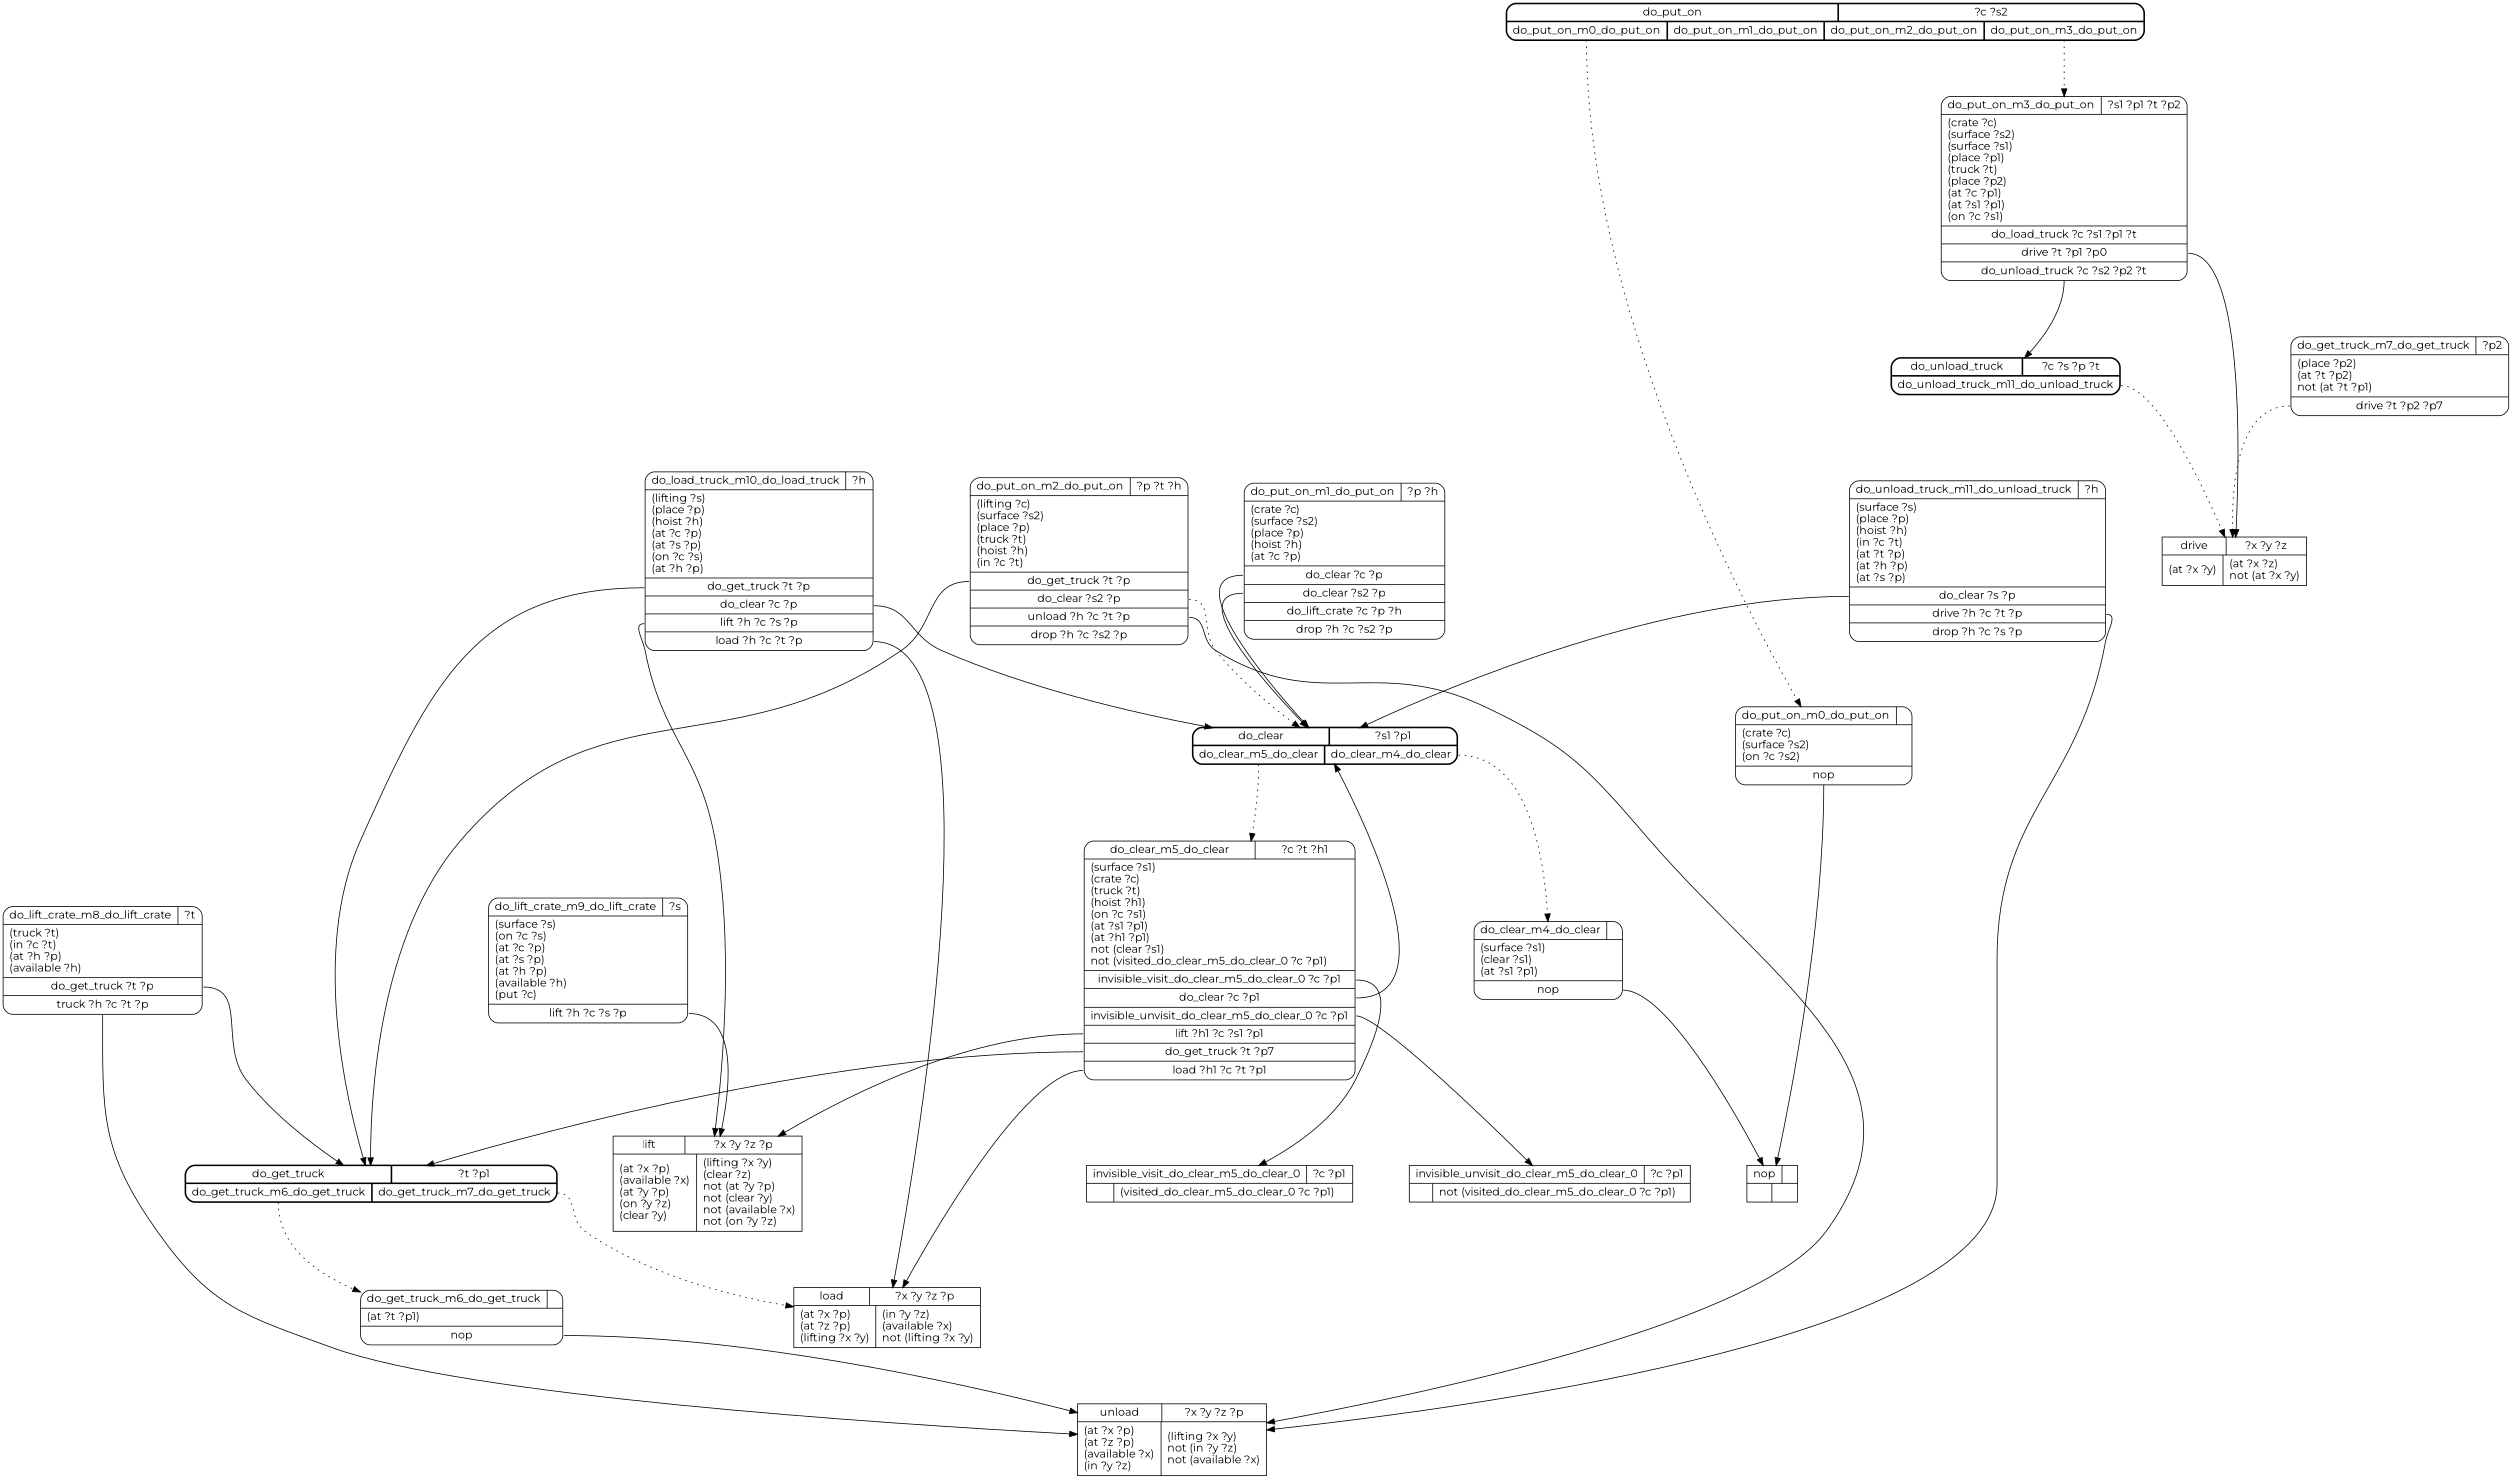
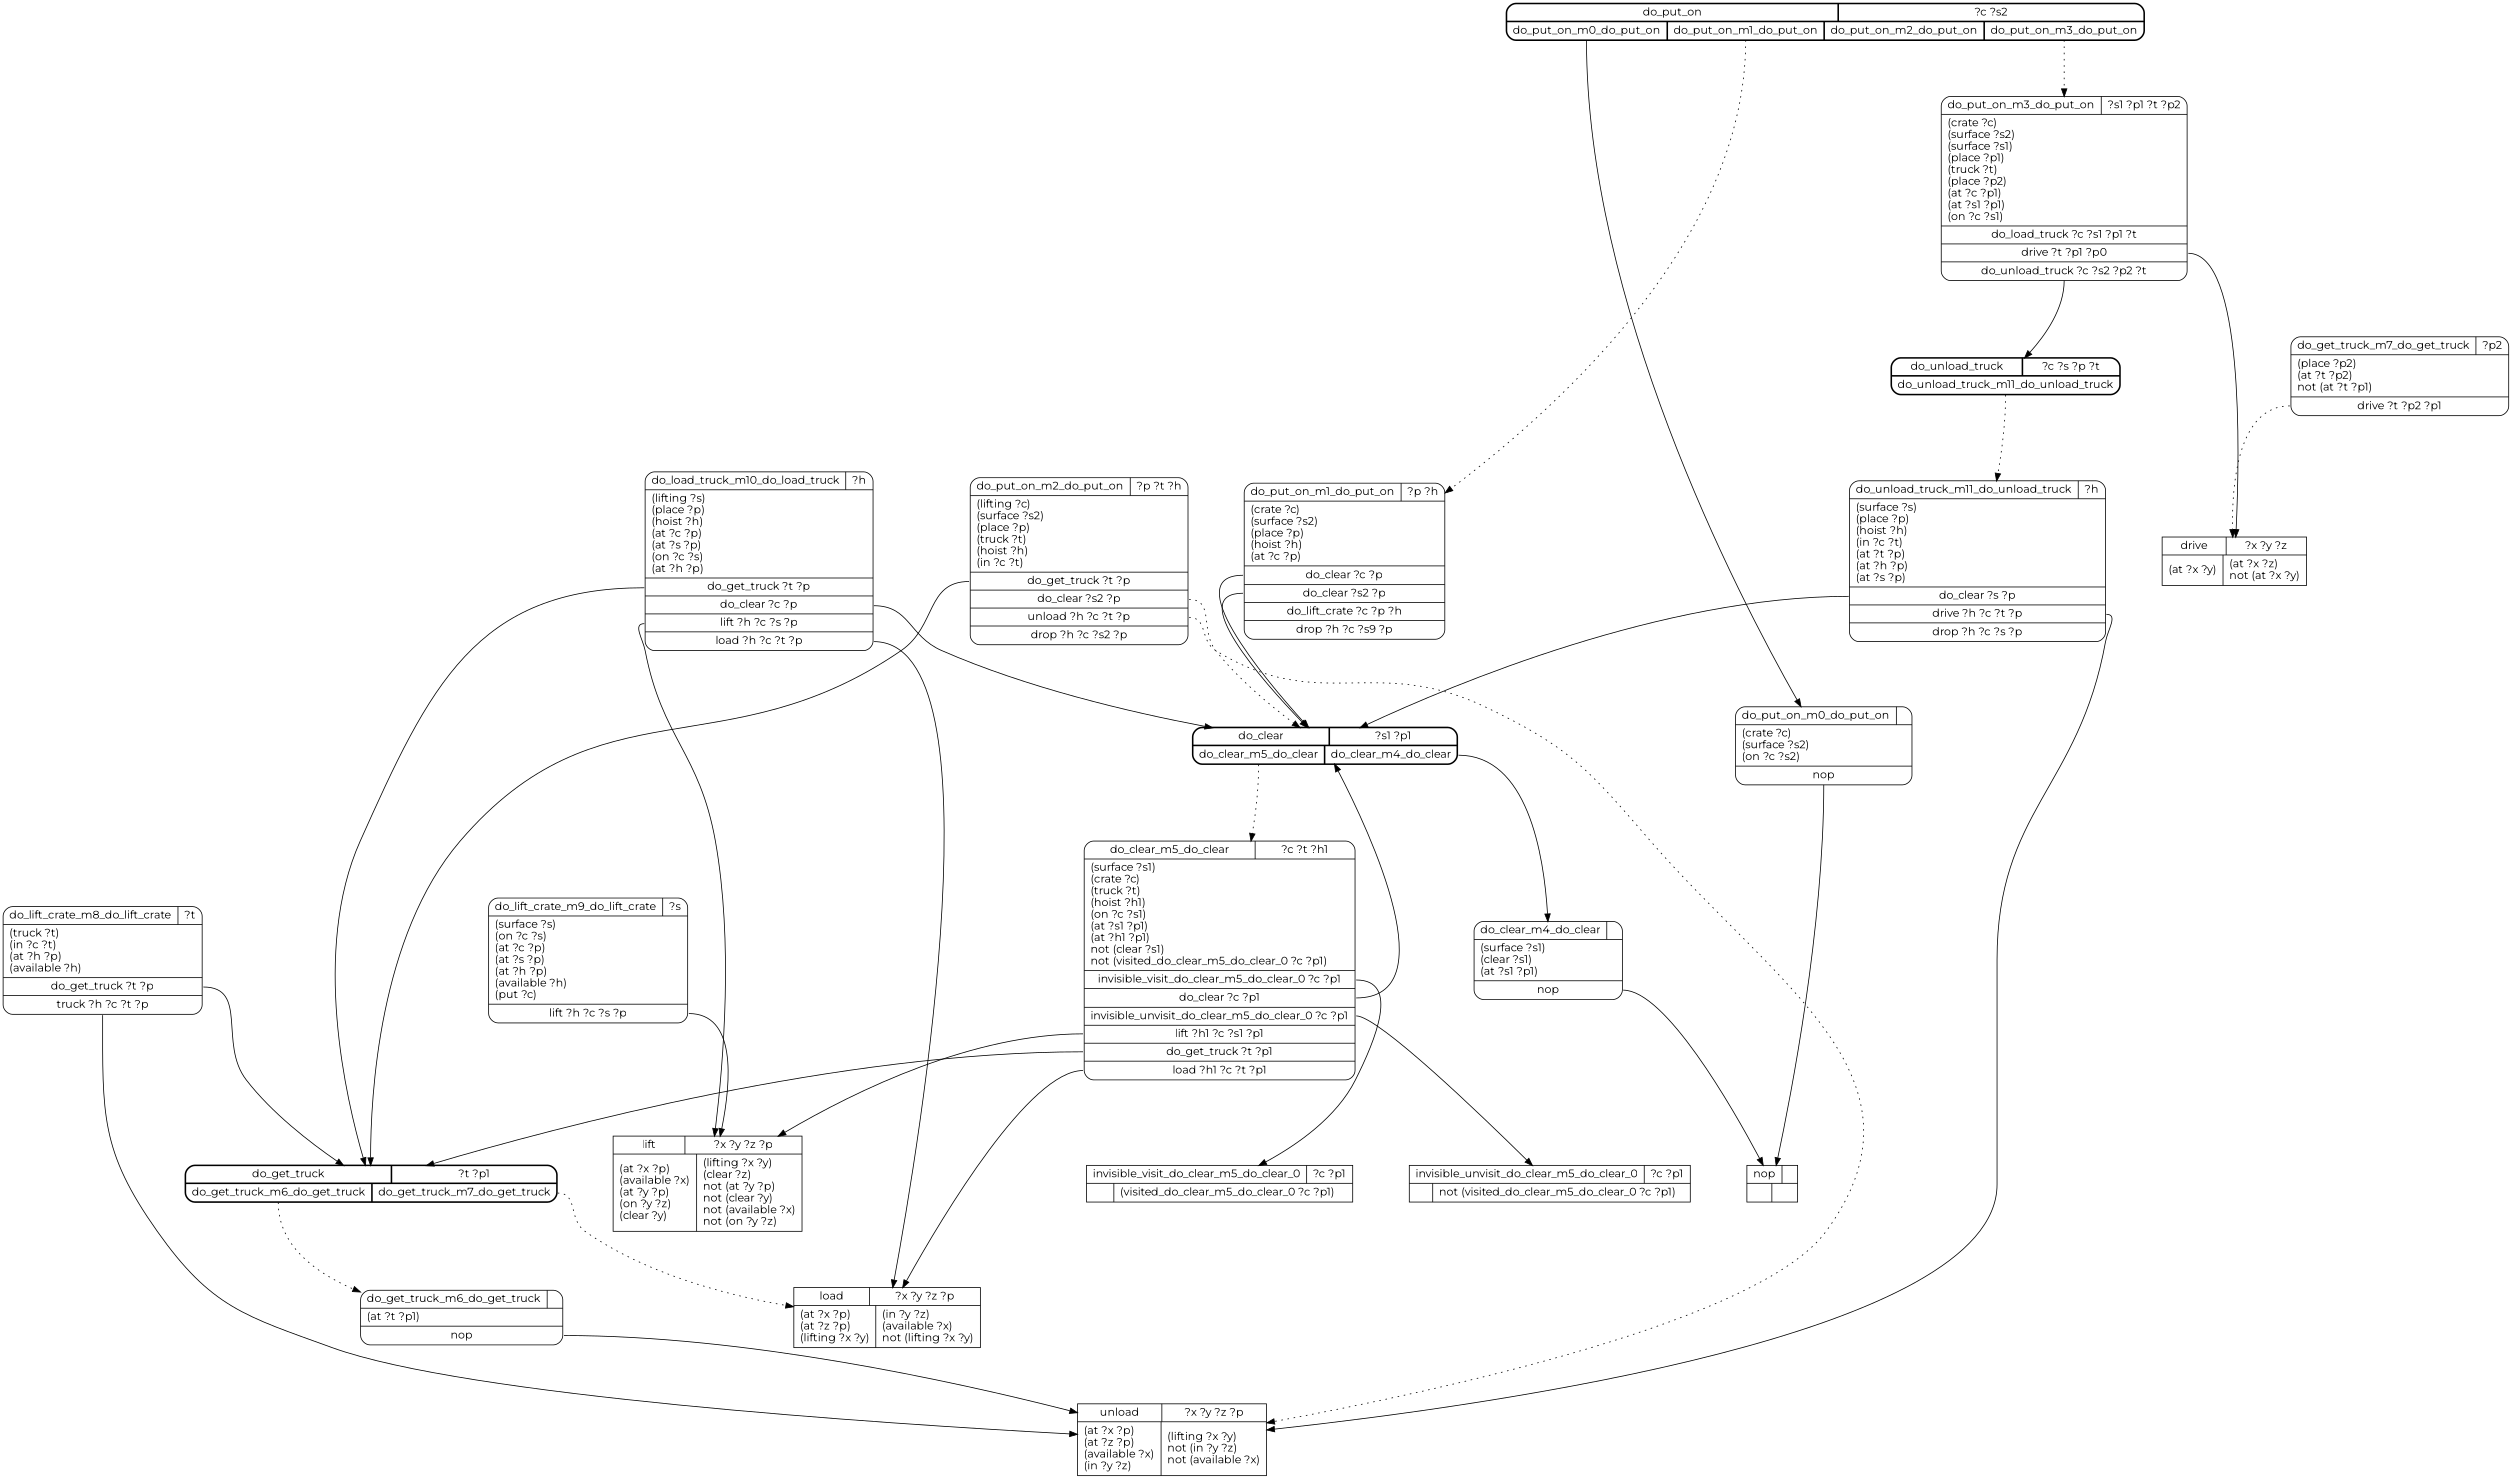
edge "do_put_on" -> "do_put_on_m1_do_put_on": added
edge "do_put_on" -> "do_put_on_m0_do_put_on": style dotted -> solid
node "do_get_truck_m7_do_get_truck": text "drive ?t ?p2 ?p7" -> "drive ?t ?p2 ?p1"
edge "do_unload_truck" -> "drive": now "do_unload_truck" -> "do_unload_truck_m11_do_unload_truck"
node "do_put_on_m1_do_put_on": text "drop ?h ?c ?s2 ?p" -> "drop ?h ?c ?s9 ?p"
edge "do_clear" -> "do_clear_m4_do_clear": style dotted -> solid
edge "do_put_on_m2_do_put_on" -> "unload": style solid -> dotted
node "do_clear_m5_do_clear": text "do_get_truck ?t ?p7" -> "do_get_truck ?t ?p1"
